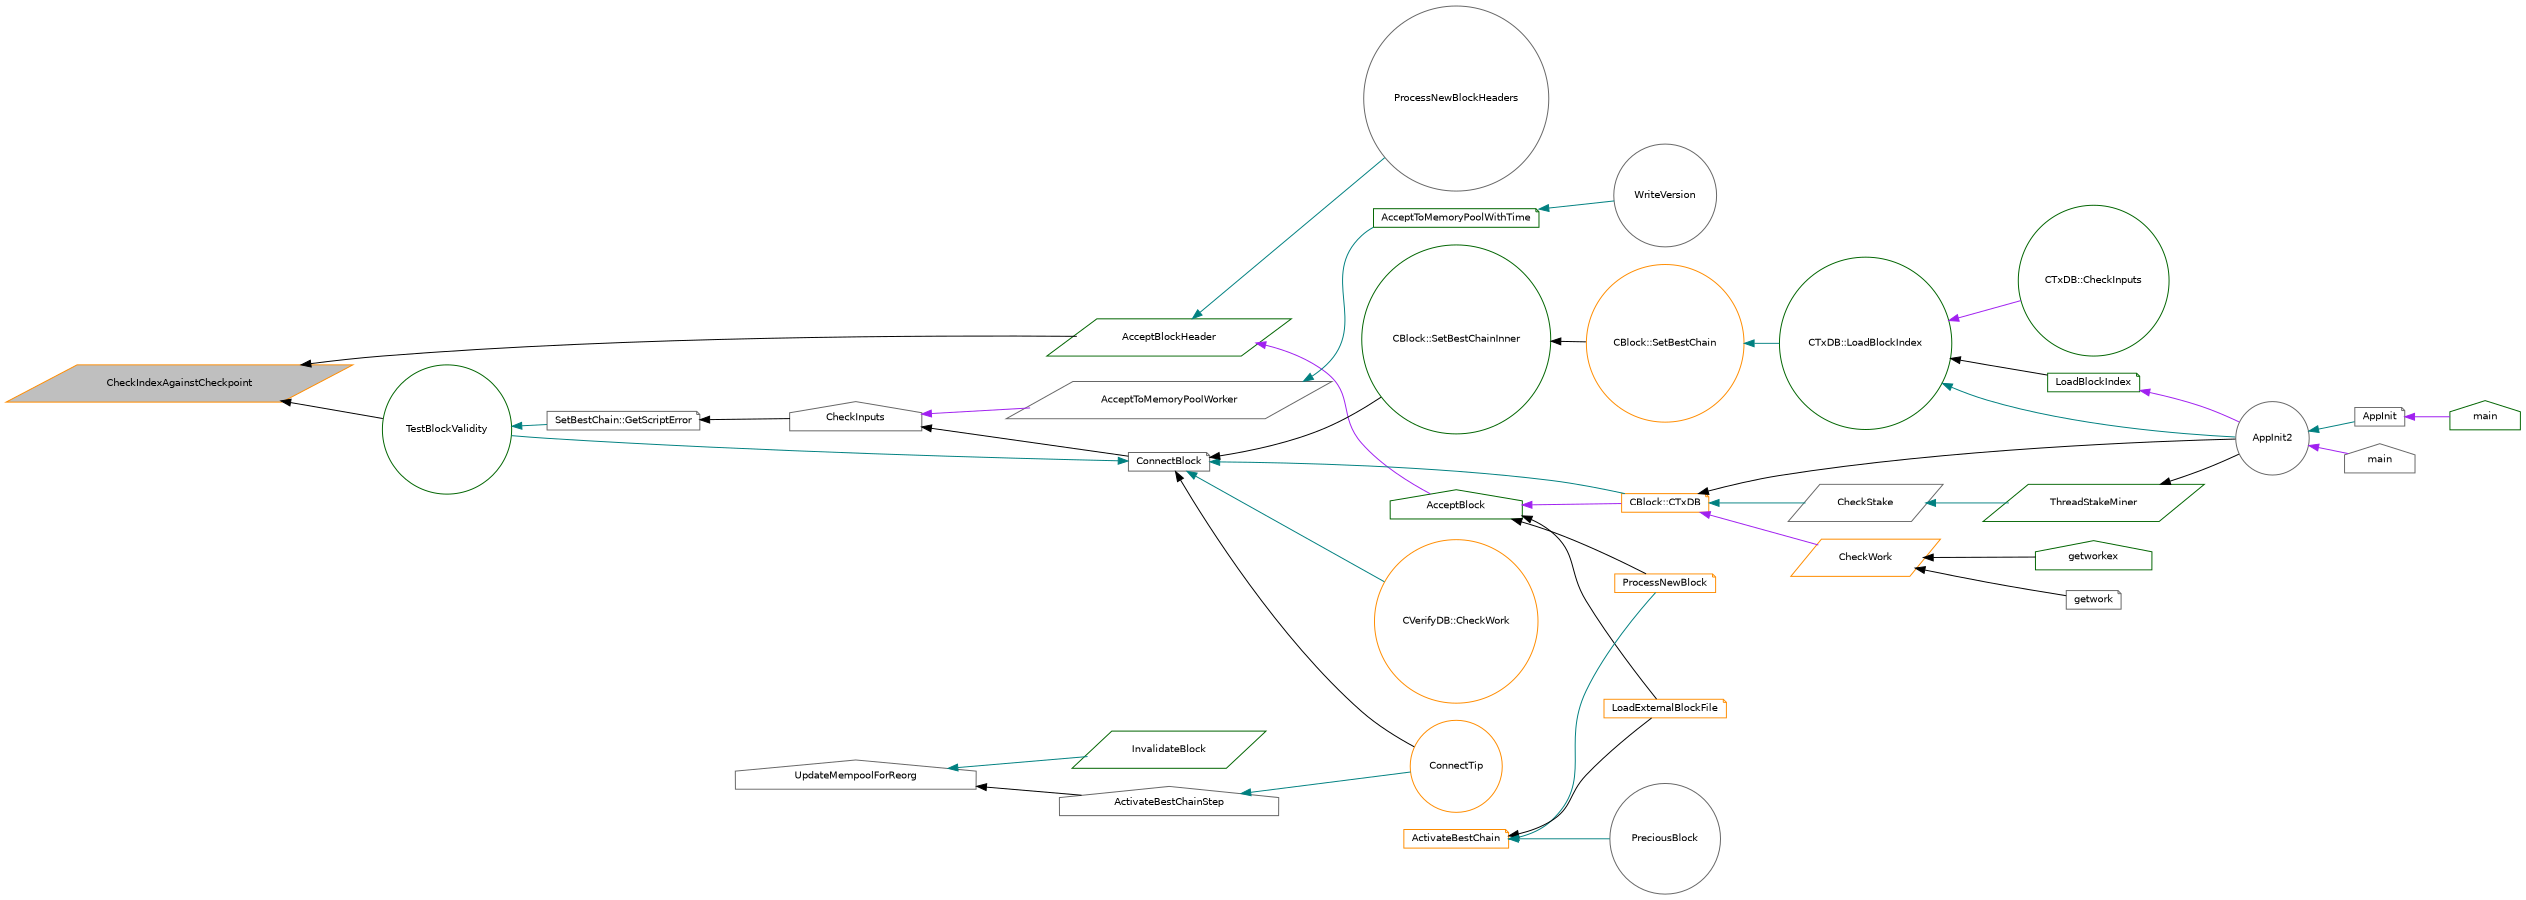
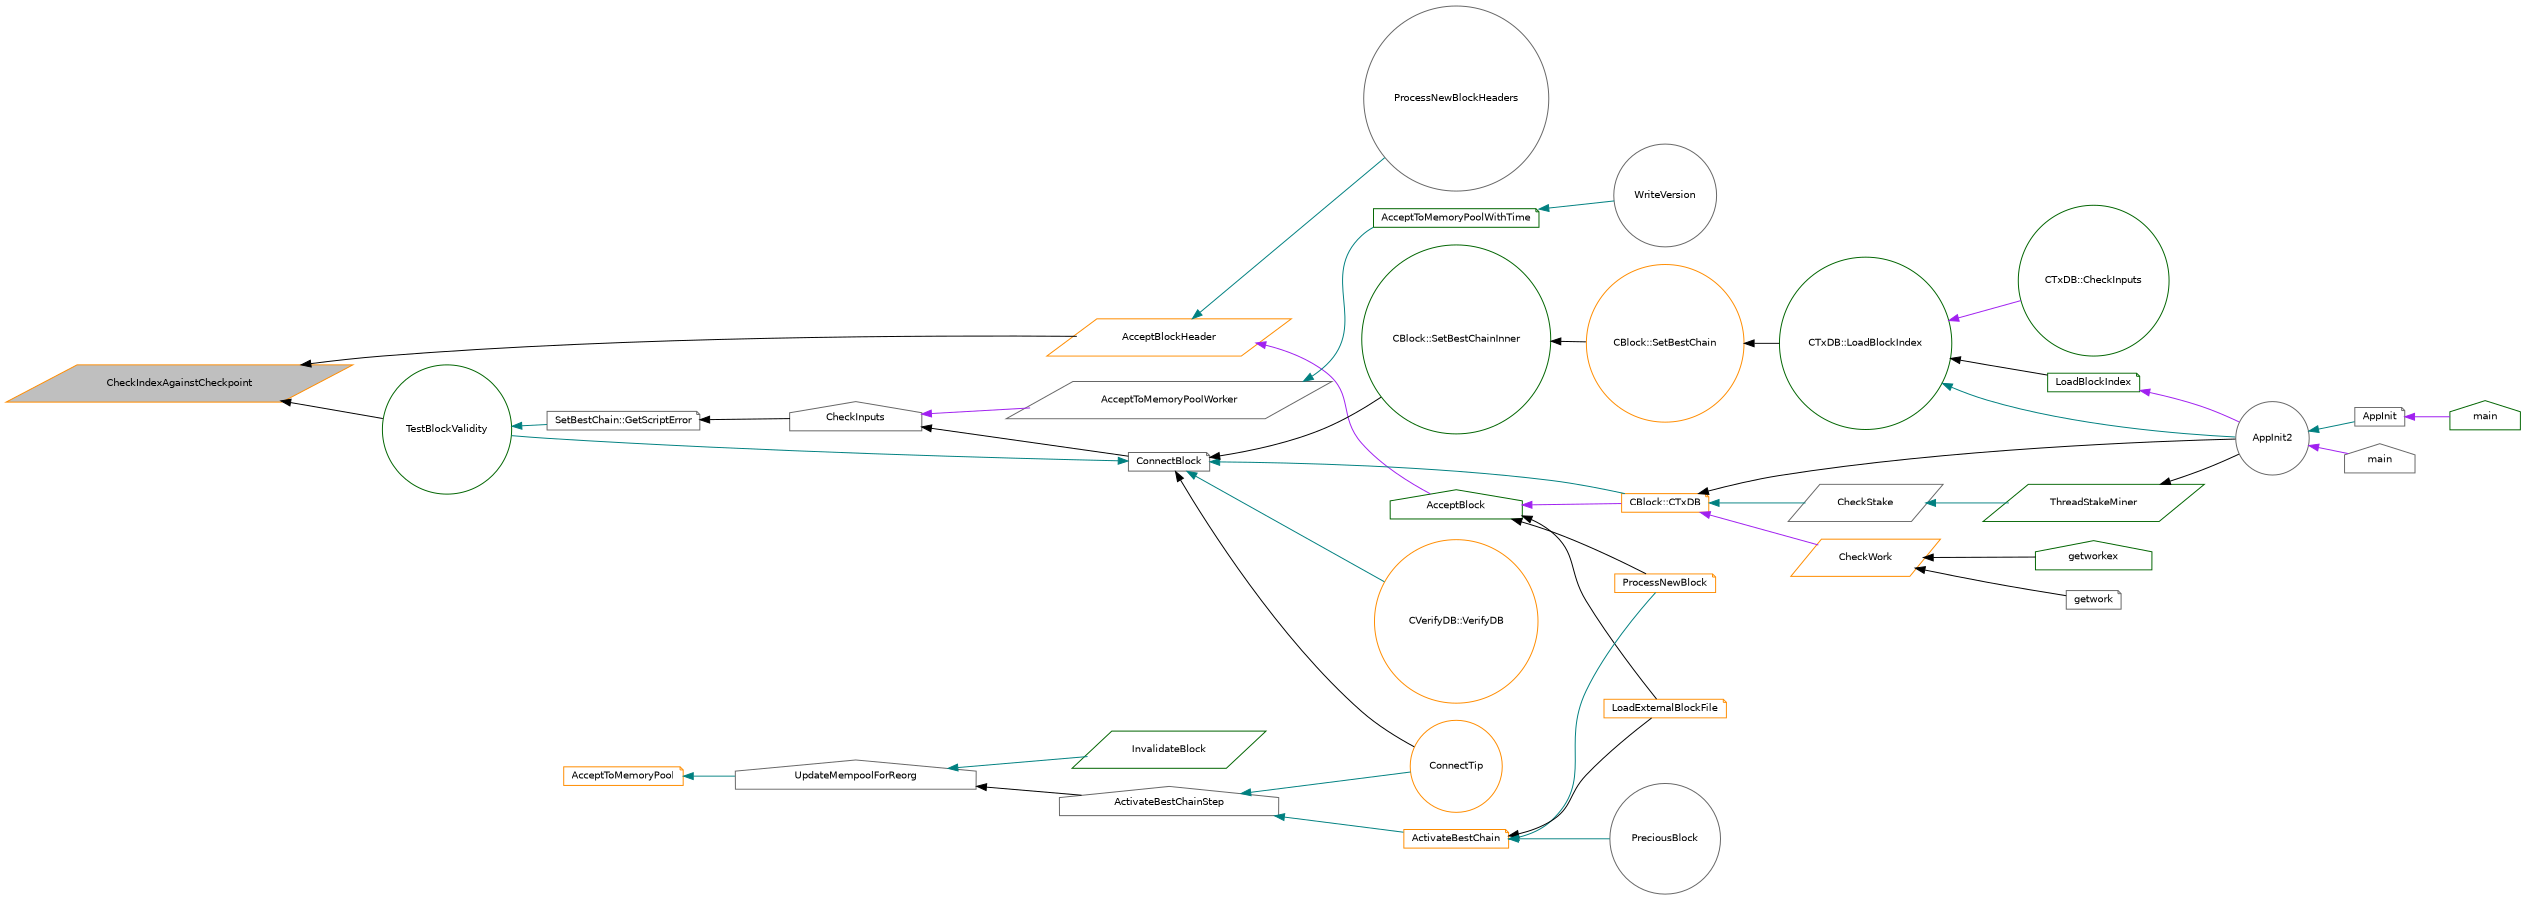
node "AcceptBlockHeader": color darkgreen -> darkorange
edge "CTxDB::LoadBlockIndex" -> "CBlock::SetBestChain": color teal -> black
node "CVerifyDB::CheckWork": label "CVerifyDB::CheckWork" -> "CVerifyDB::VerifyDB"
node "AcceptToMemoryPool": added
edge "ActivateBestChain" -> "ActivateBestChainStep": added
